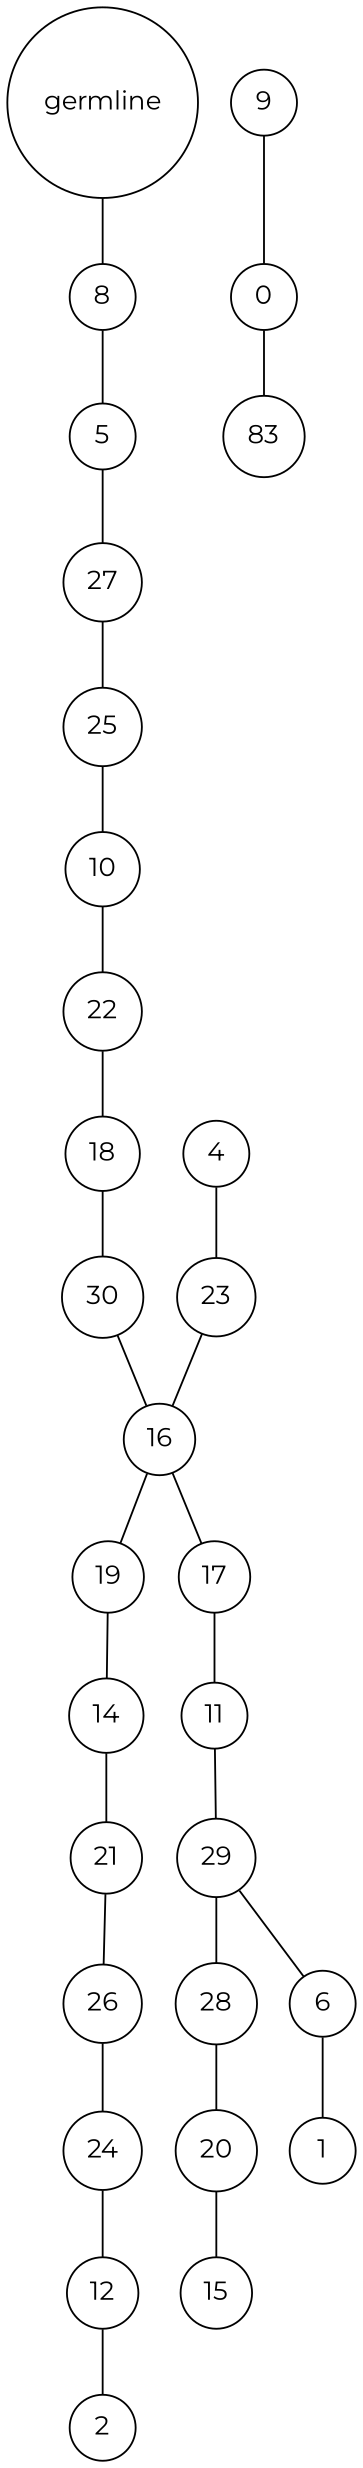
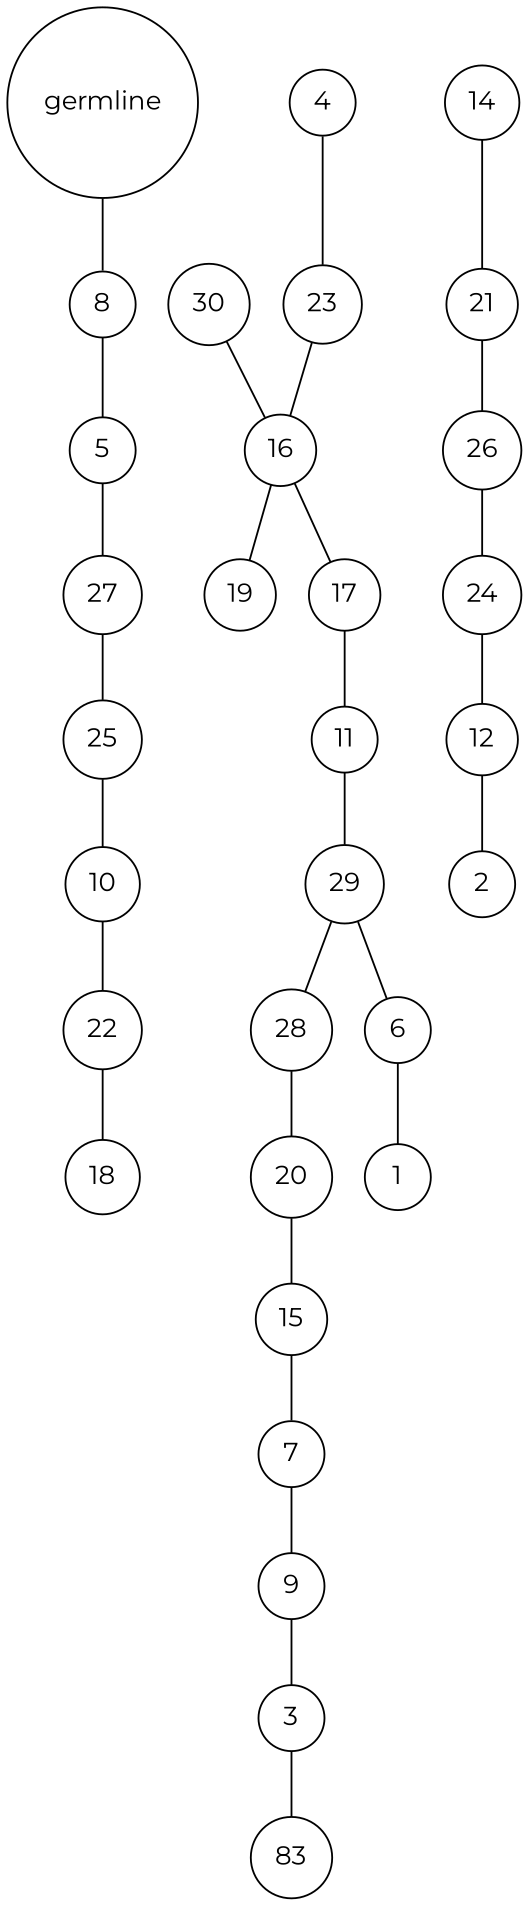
node "0": label "0" -> "3"
edge "18" -- "30": removed
node "7": added
edge "19" -- "14": removed
